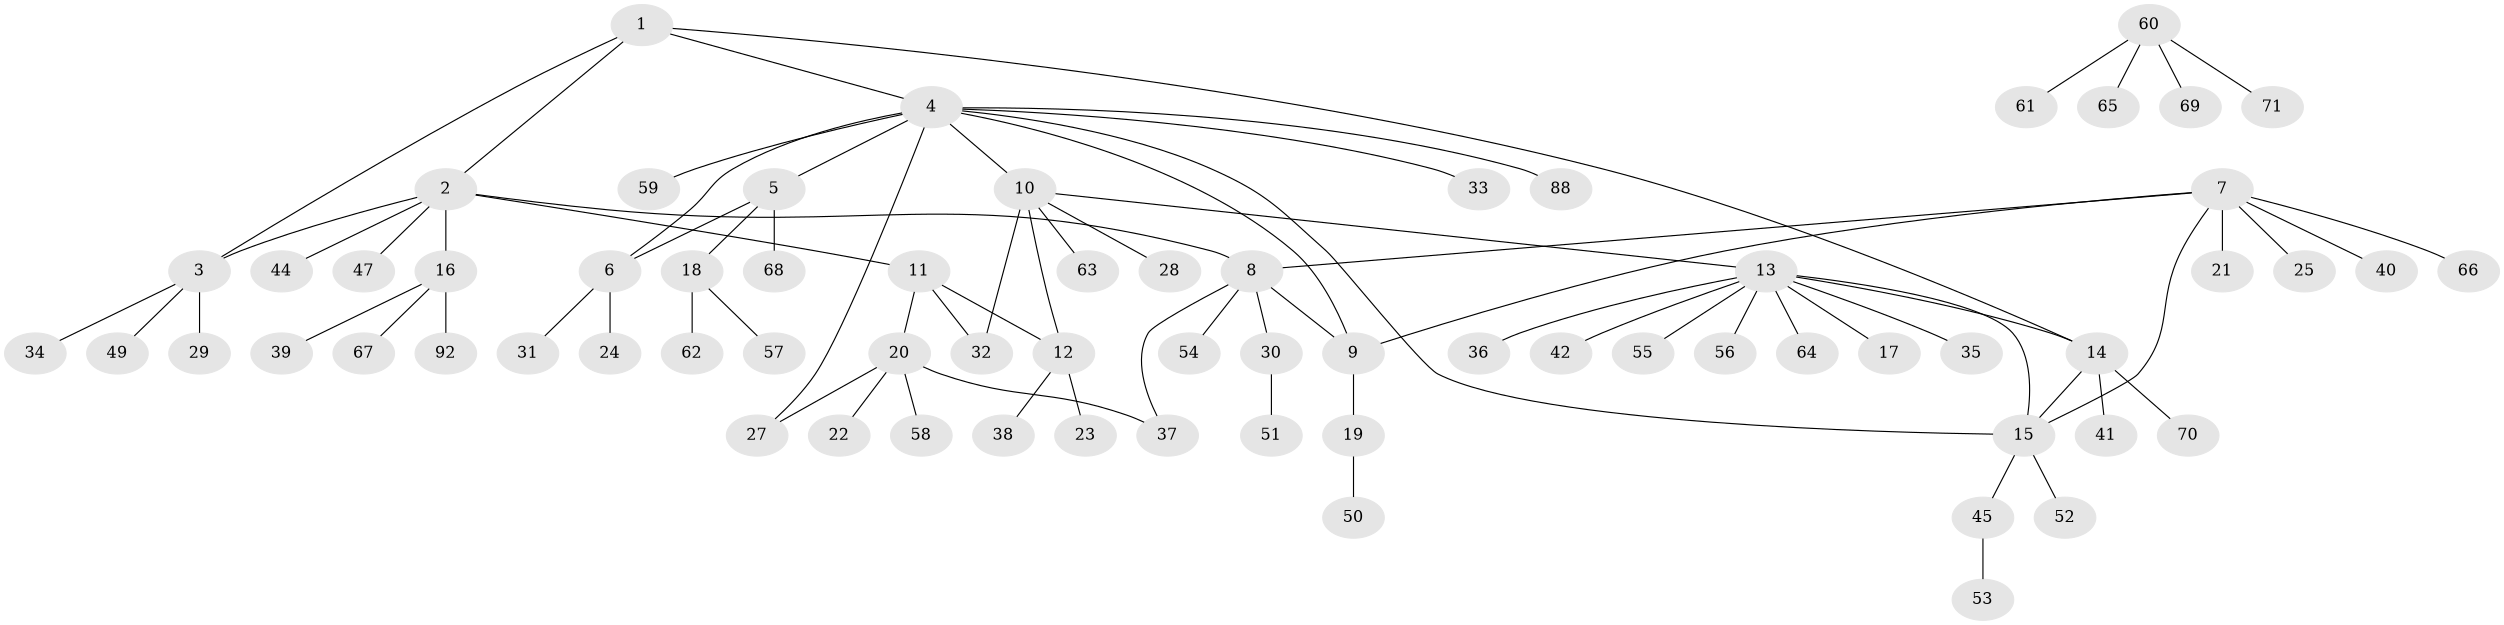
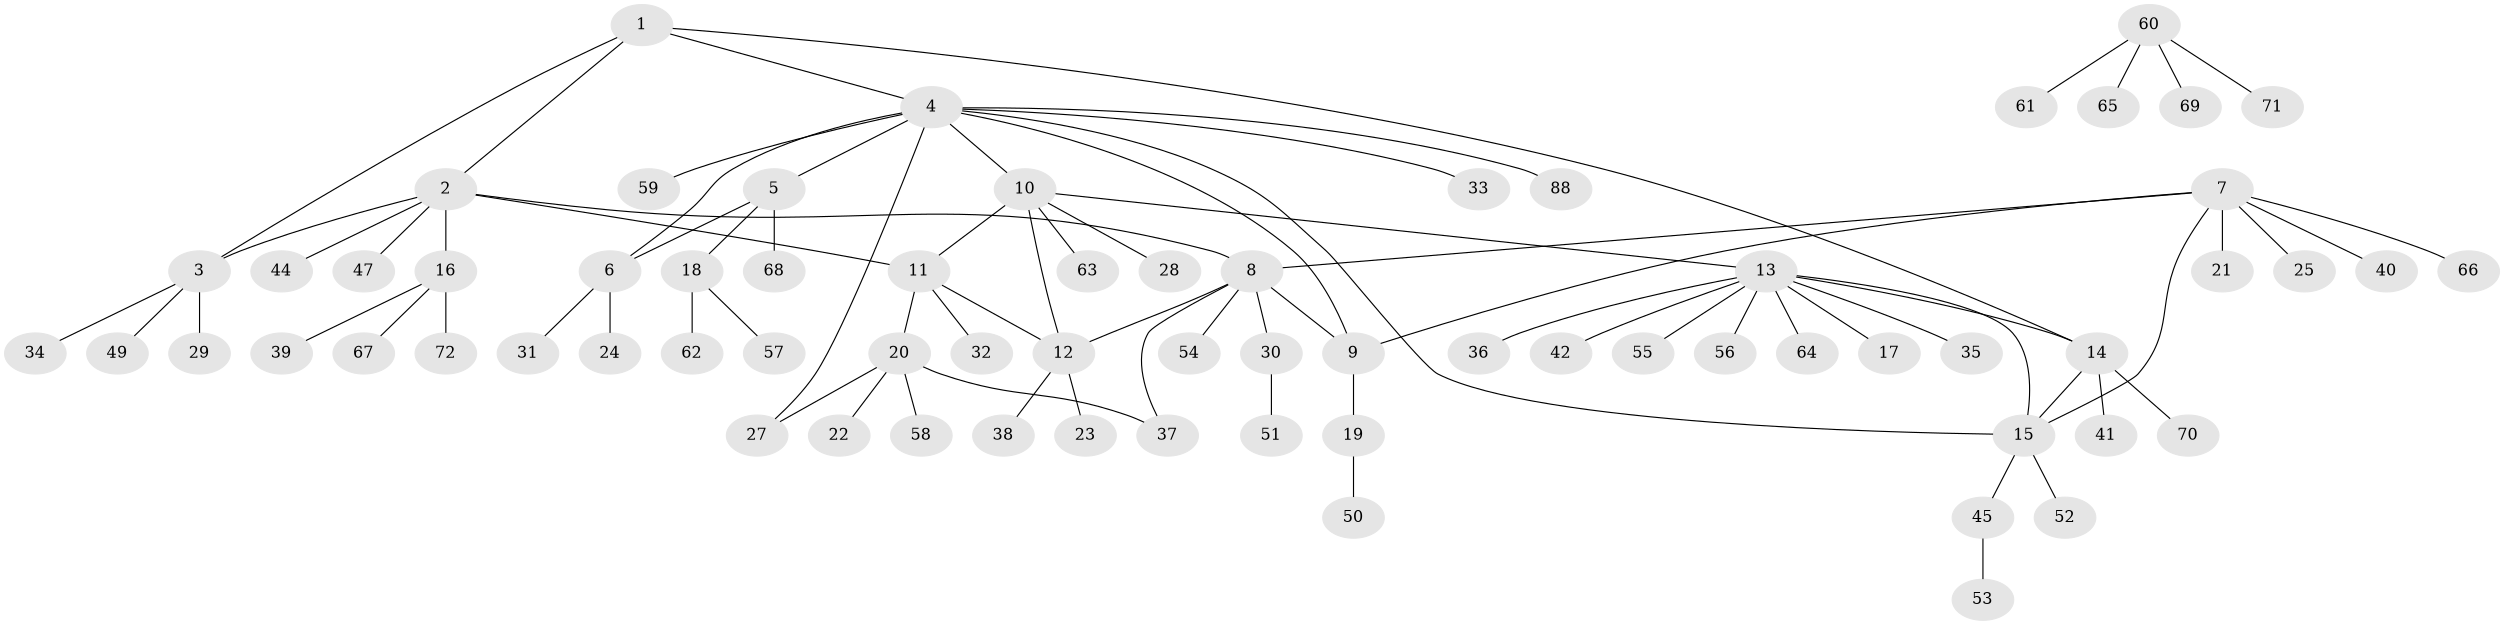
edge "10" -- "32": now "10" -- "11"
edge "8" -- "12": added
node "92": label "92" -> "72"
